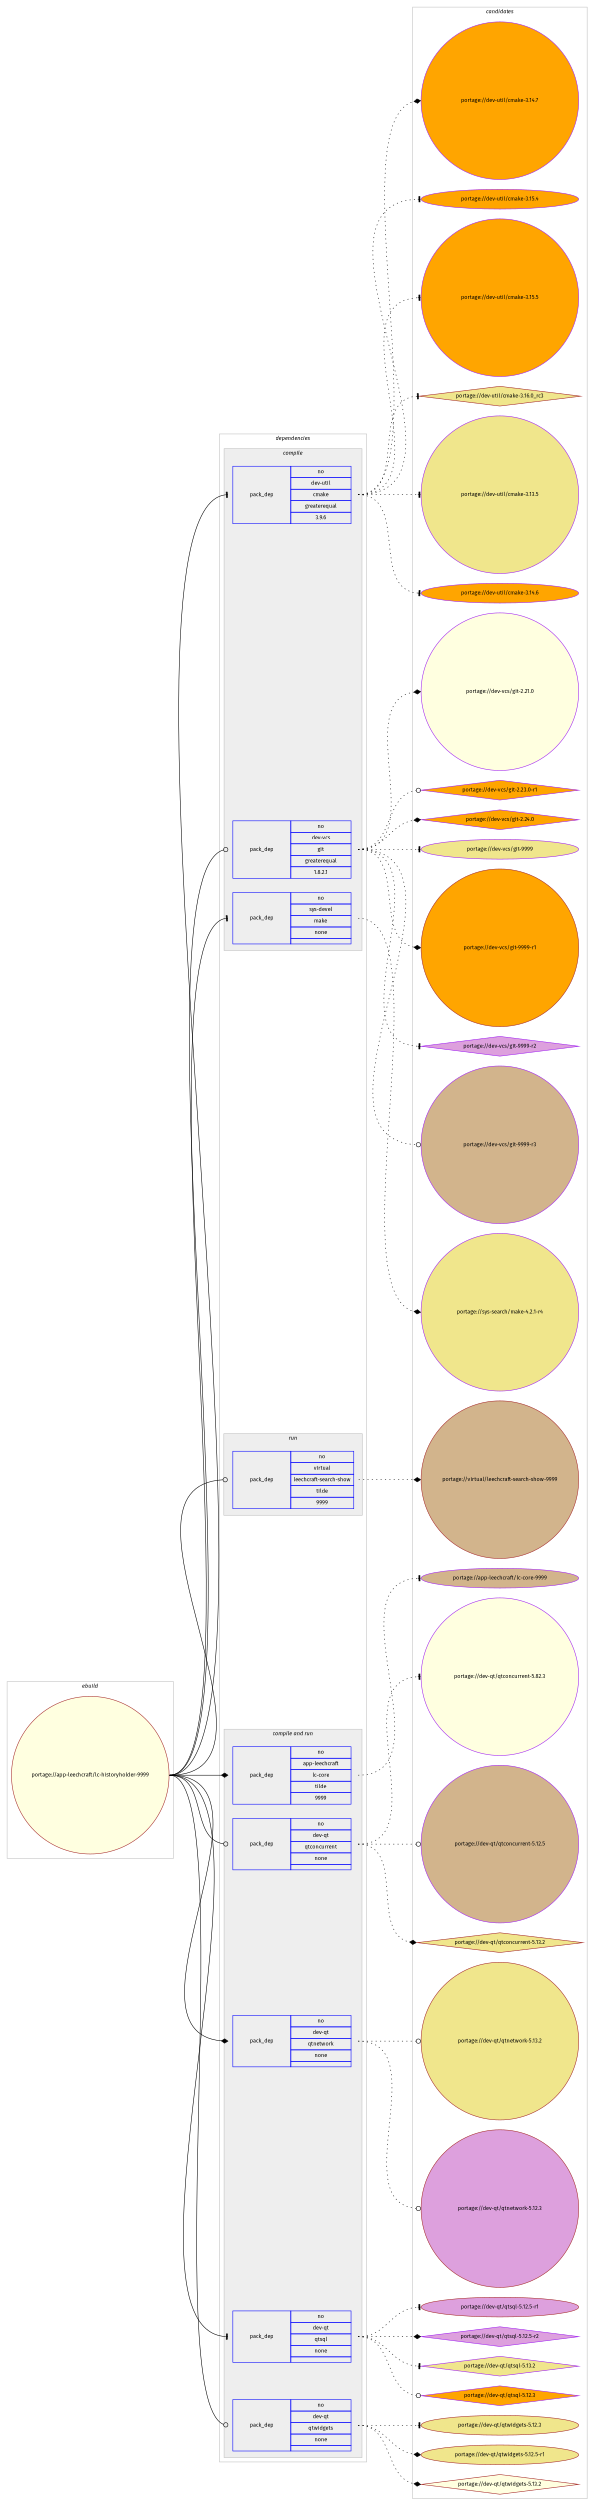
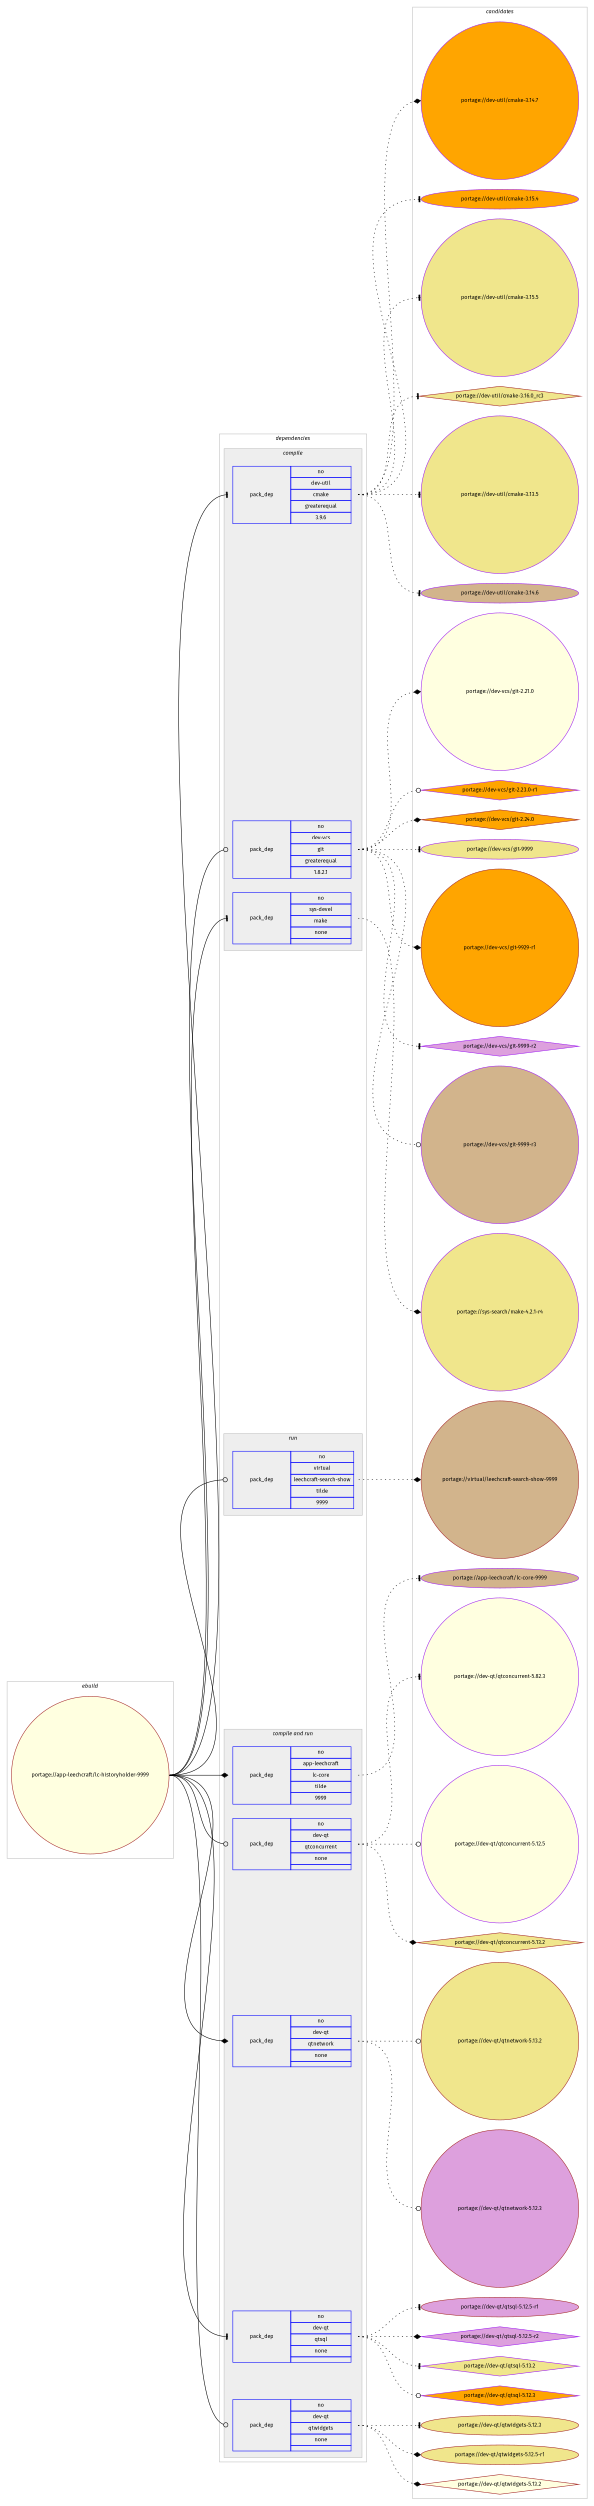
node "portage://dev-util/cmake-3.15.5": fillcolor orange -> khaki
node "portage://dev-util/cmake-3.14.6": fillcolor orange -> tan
node "portage://dev-vcs/git-2.24.0": color purple -> brown
node "portage://dev-vcs/git-9999-r1": label "portage://dev-vcs/git-9999-r1" -> "portage://dev-vcs/git-9929-r1"
node "portage://dev-qt/qtconcurrent-5.12.5": fillcolor tan -> lightyellow
